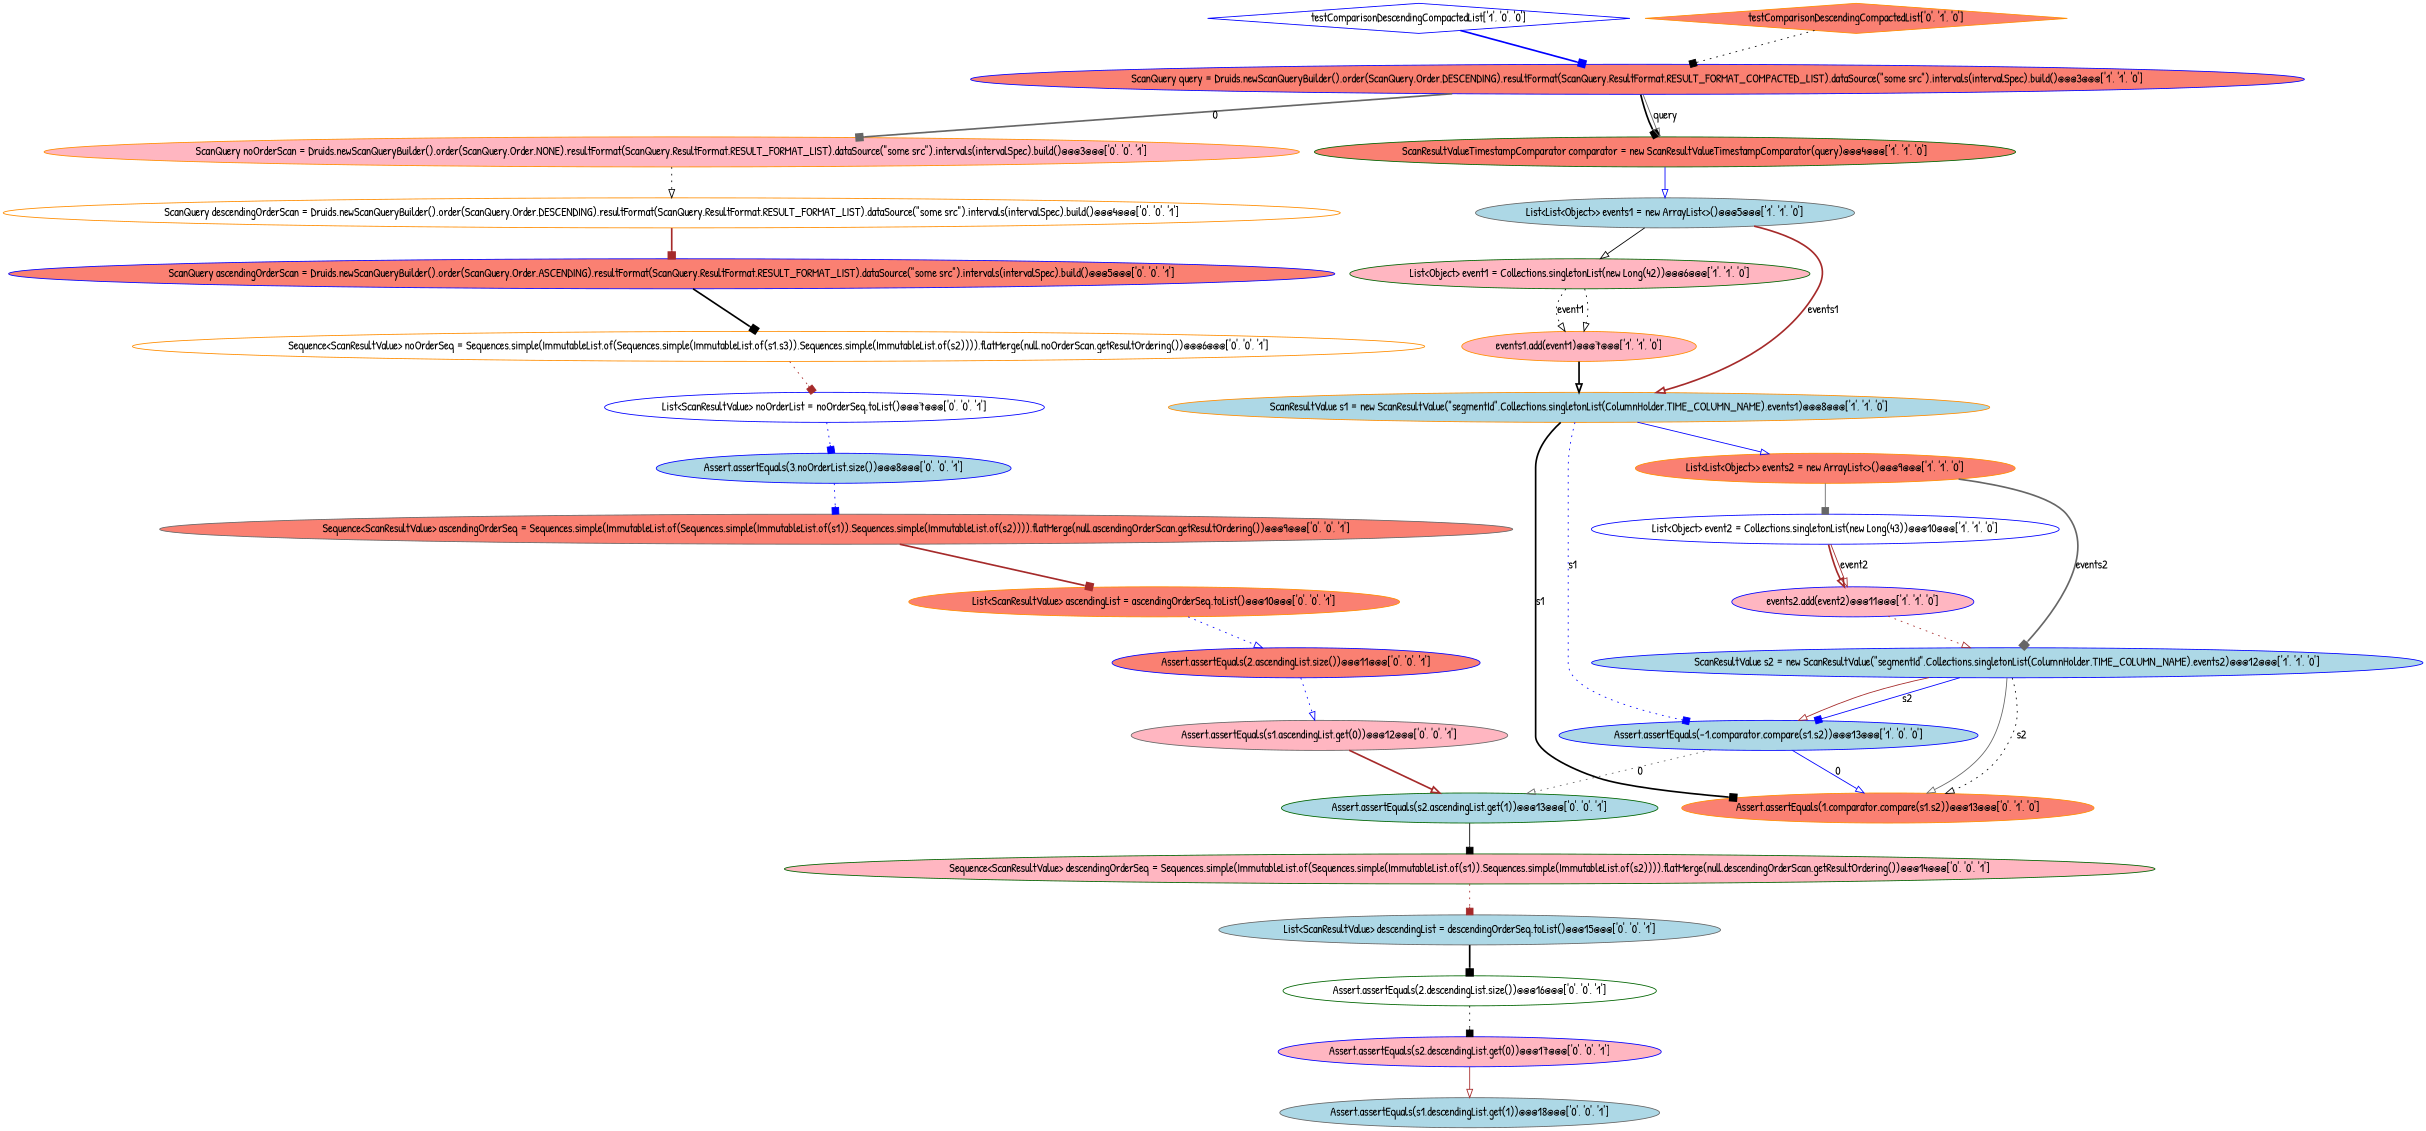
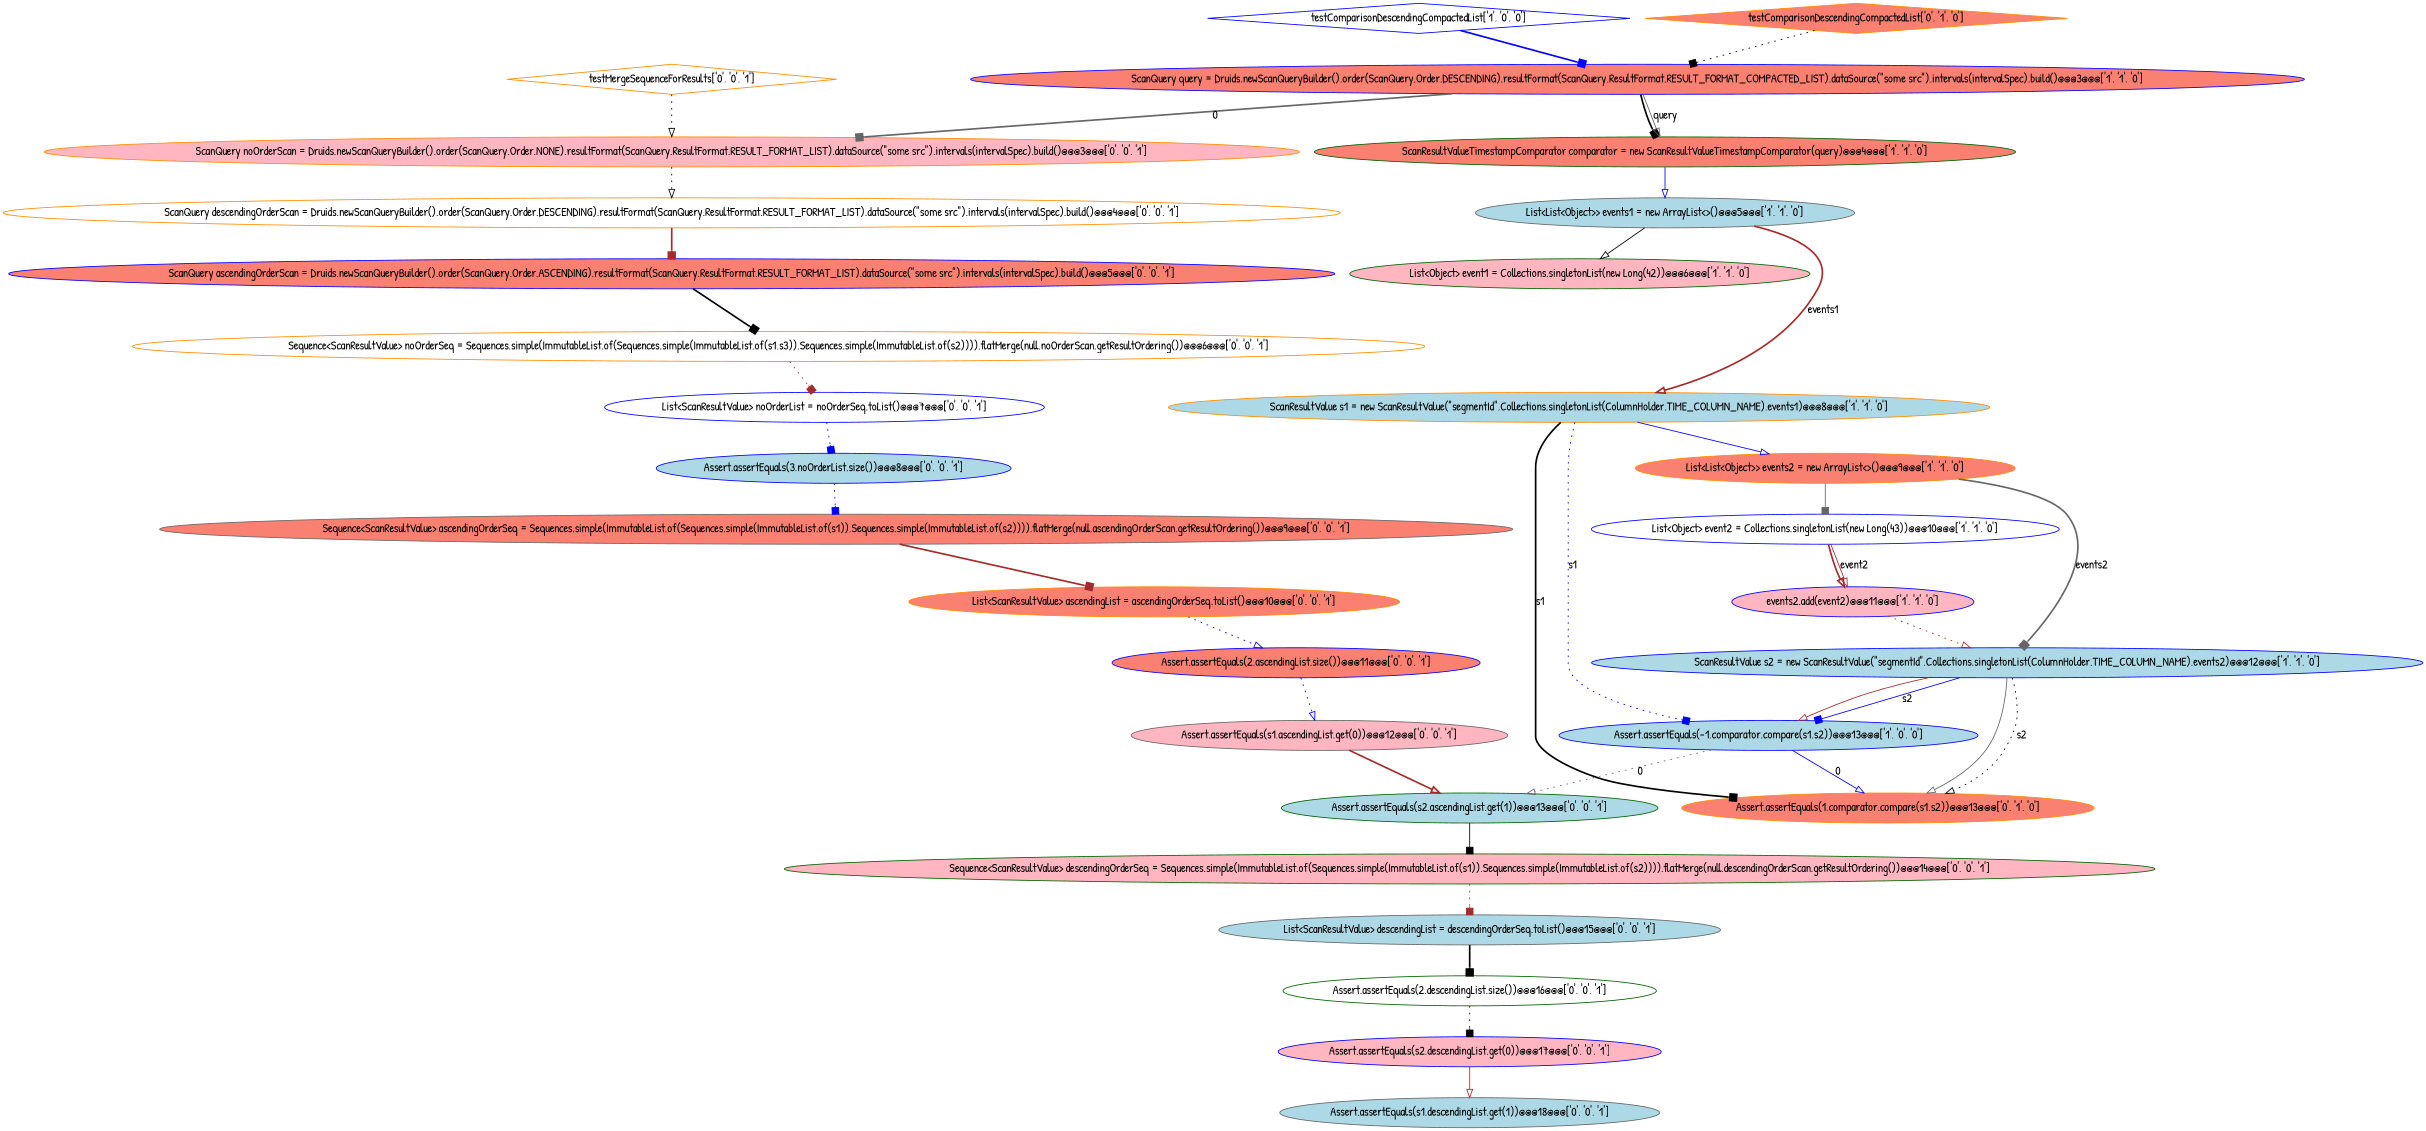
node "testMergeSequenceForResults['0', '0', '1']": added
node "events1.add(event1)@@@7@@@['1', '1', '0']": removed
